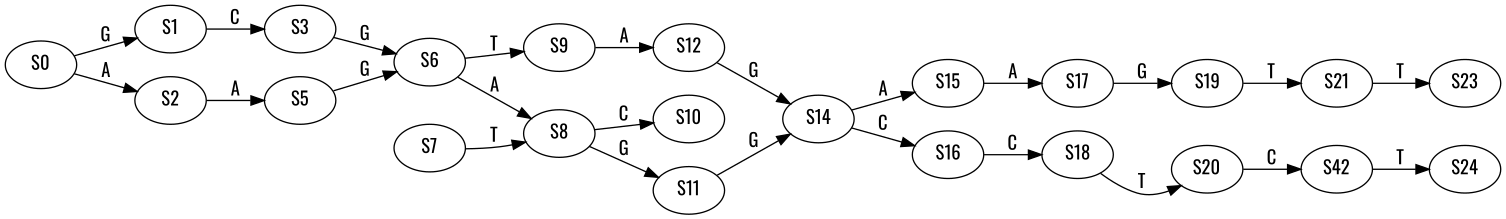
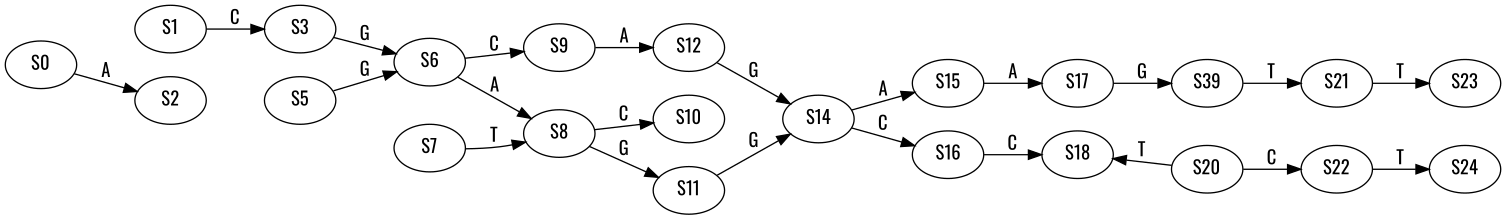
edge "S6" -> "S9": label "T" -> "C"
edge "S0" -> "S1": removed, label "G"
node "S19": label "S19" -> "S39"
edge "S2" -> "S5": removed, label "A"
node "S42": label "S42" -> "S22"
edge "S18" -> "S20": reversed
